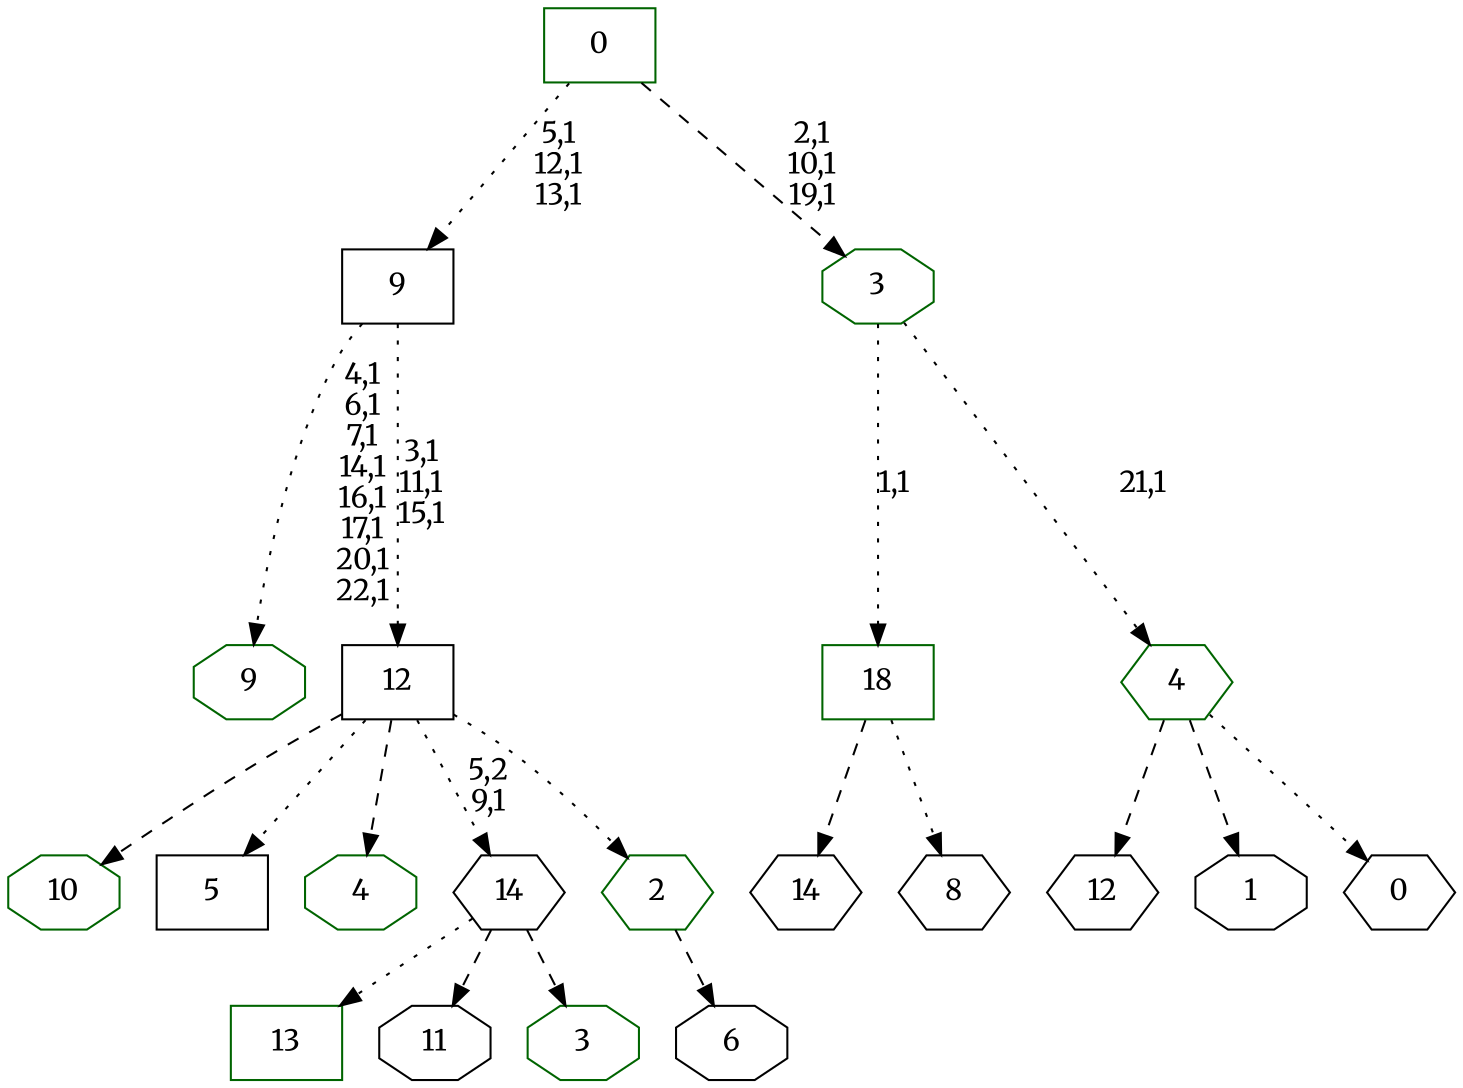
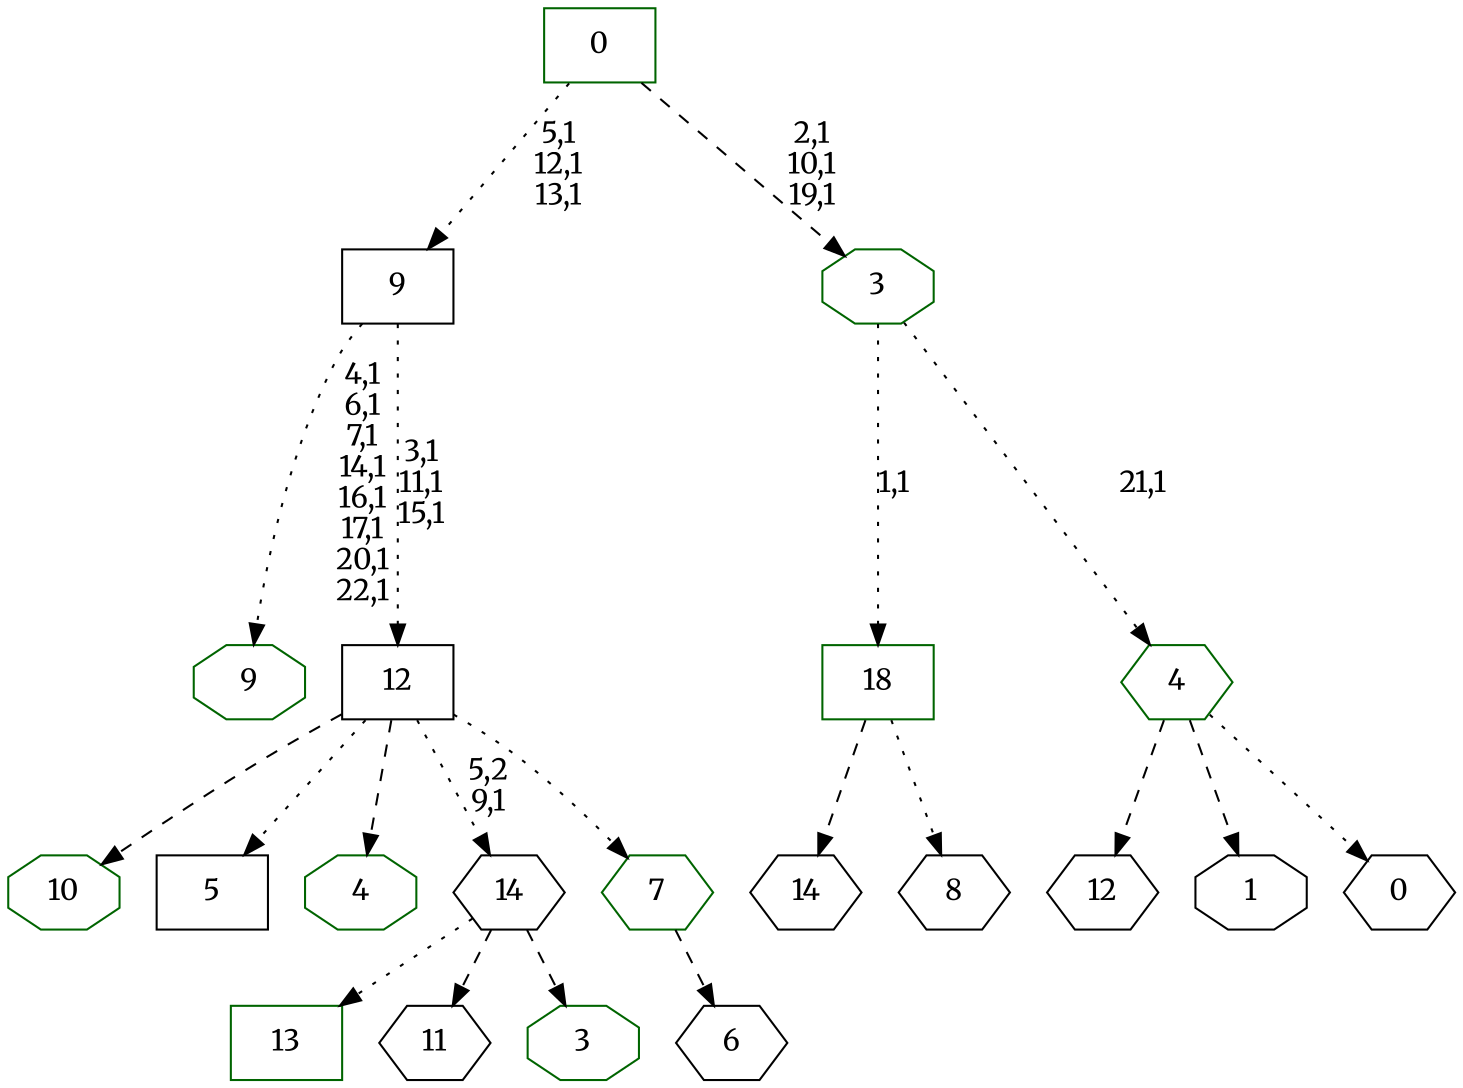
node "2": label "2" -> "7"
node "11": shape octagon -> hexagon
node "6": shape octagon -> hexagon
